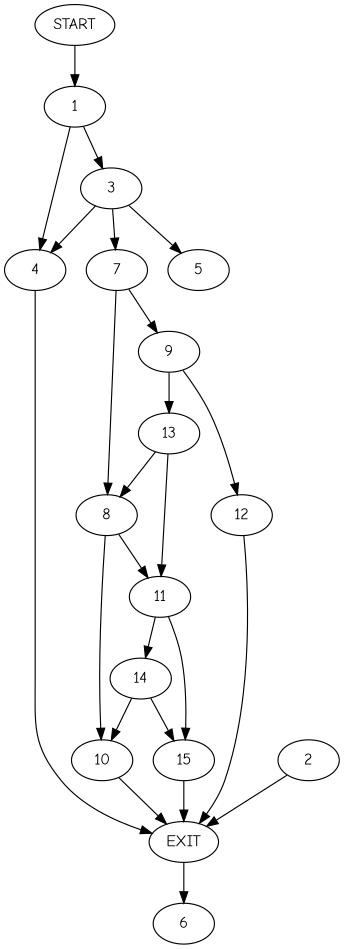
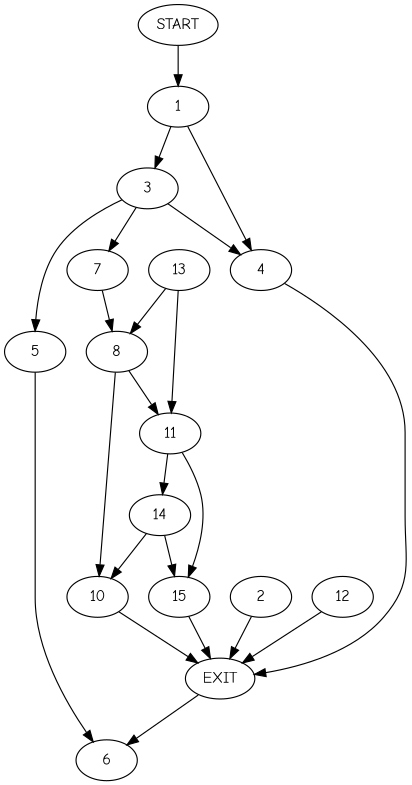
node "9": removed
edge "5" -> "6": added
